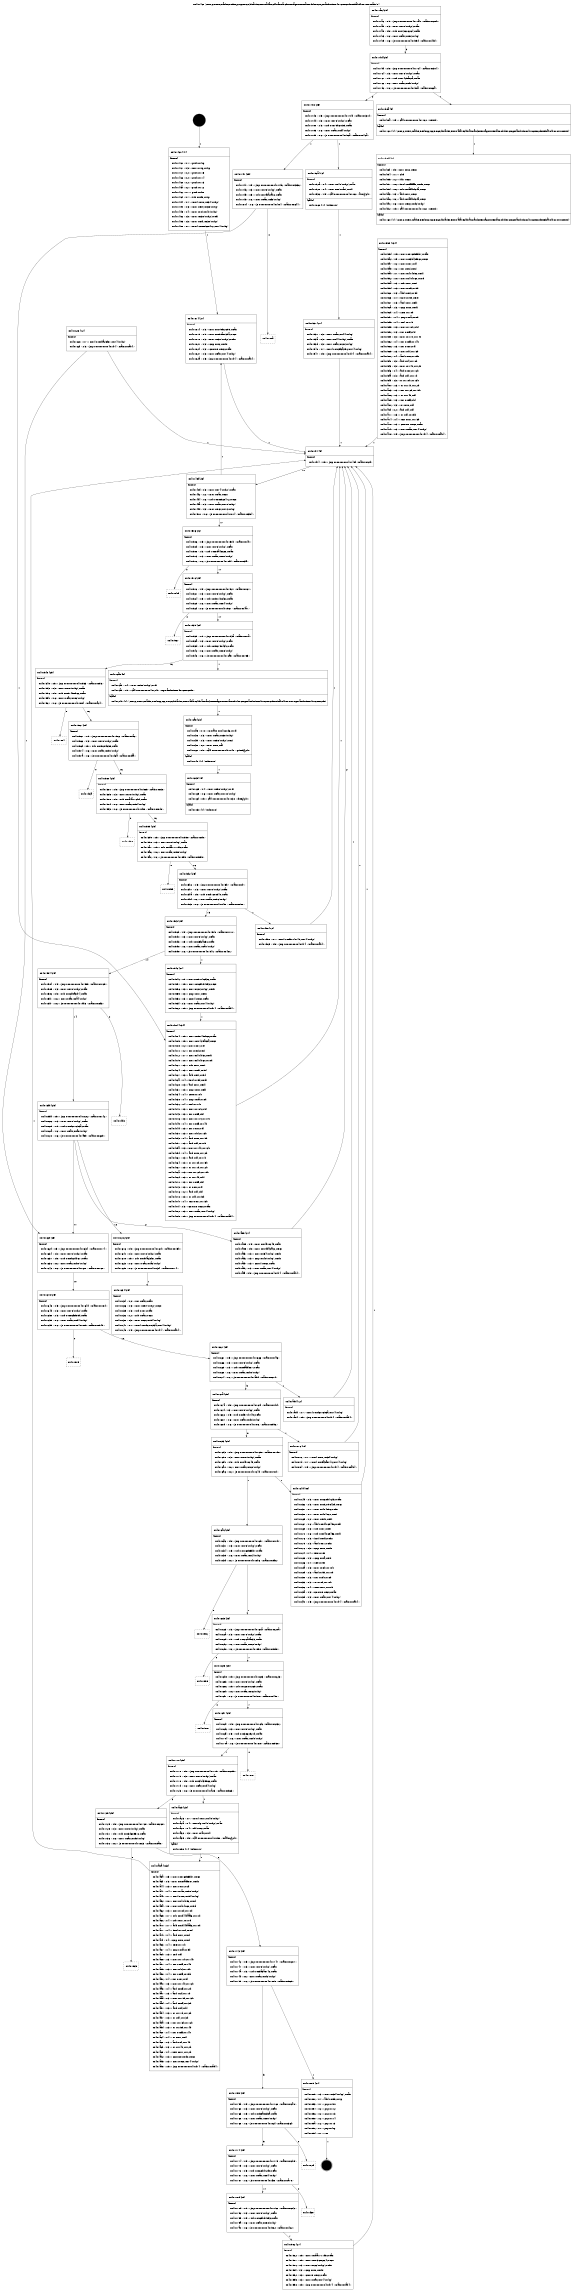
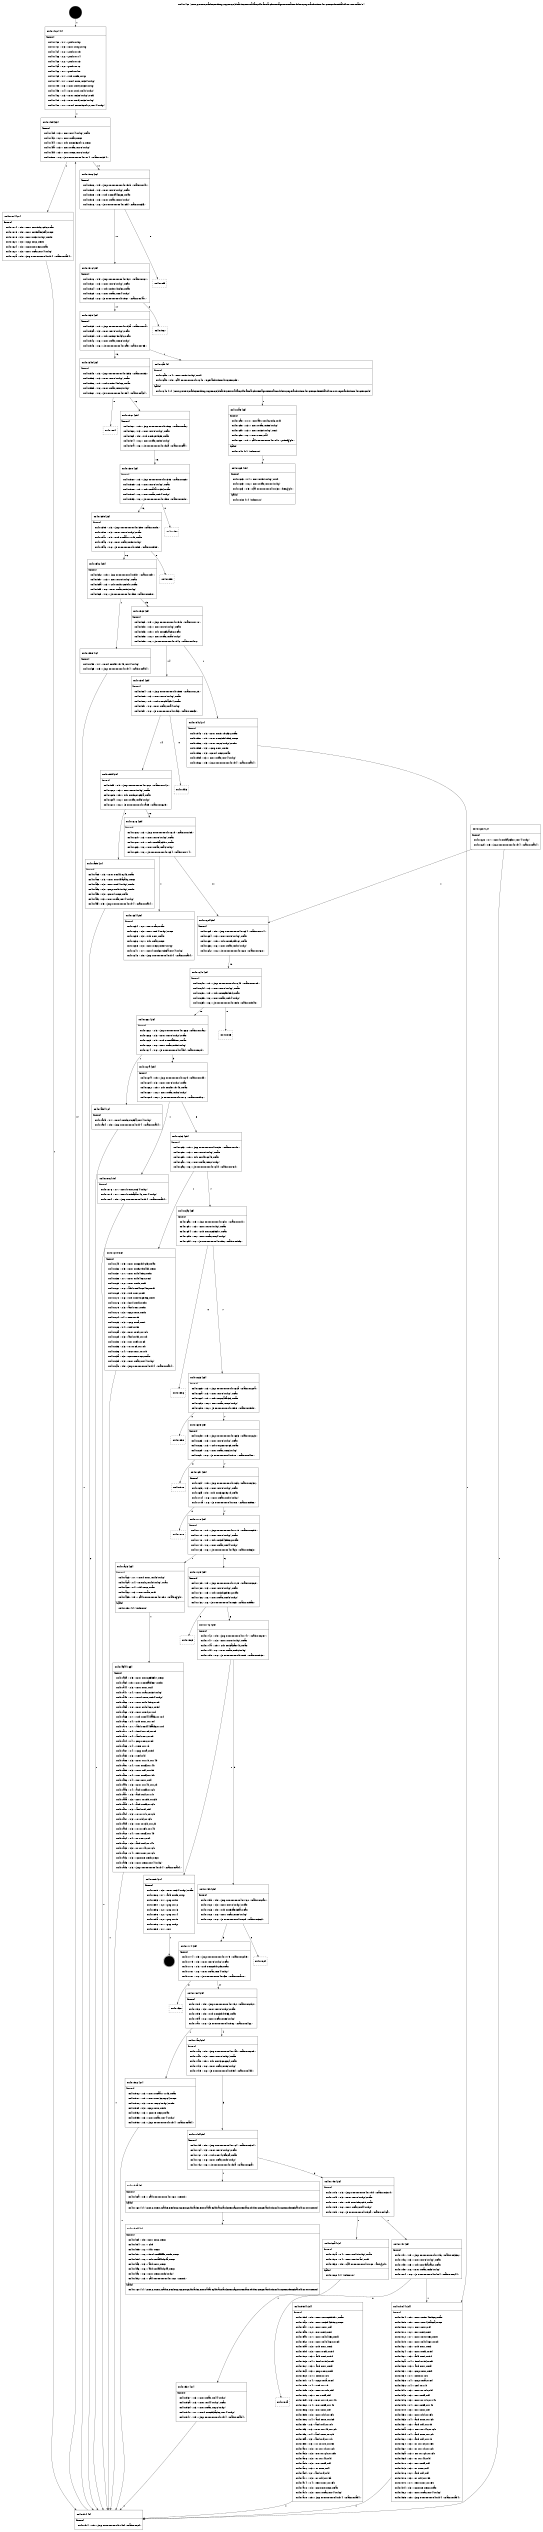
edge "0x4014c0 [47]" -> "0x401814 [27]": now "0x4014c0 [47]" -> "0x4014ef [23]"
node "0x401d6a": removed
edge "0x4015fd [25]" -> "0x40162f [25]": now "0x401616 [25]" -> "0x40162f [25]"
edge "0x40178d [25]" -> "0x4017a6 [25]": added, label "4"
